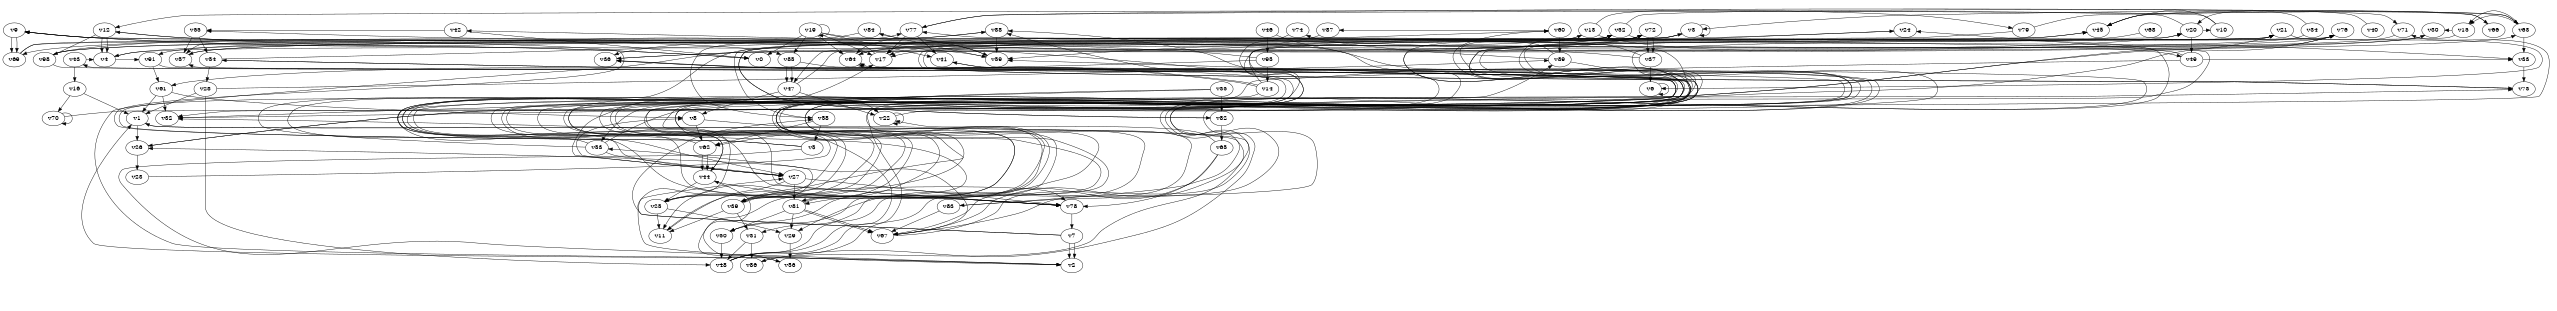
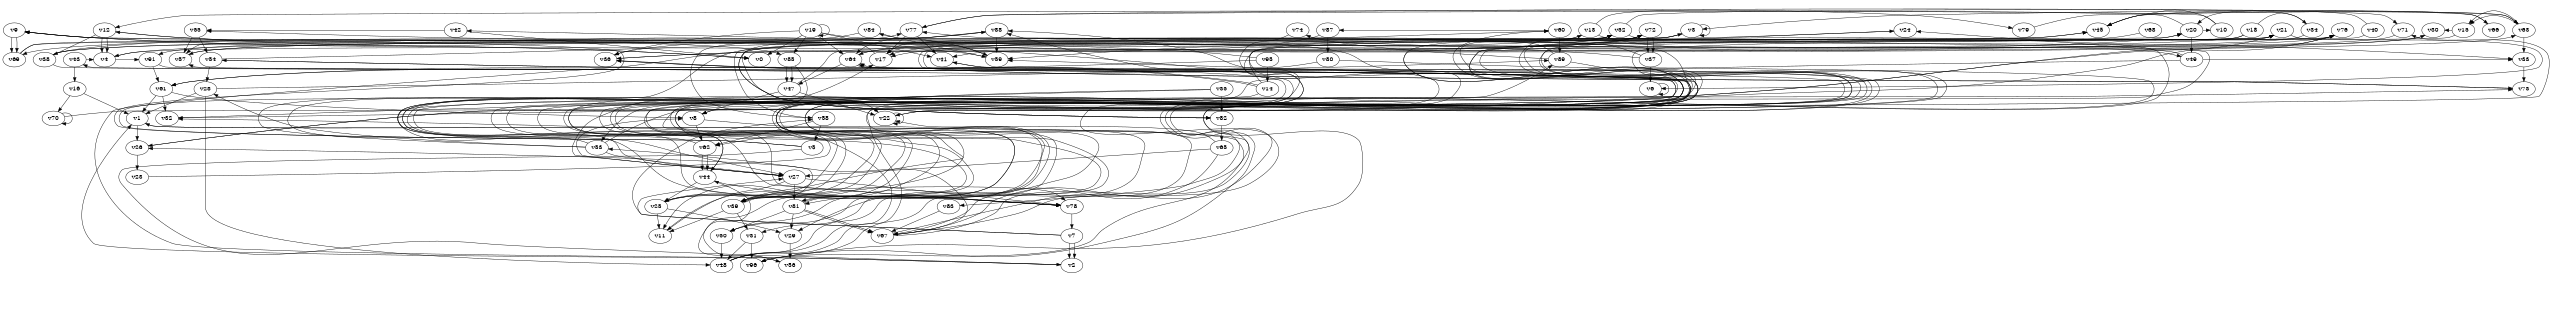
node "v46": removed
node "v18": added
edge "v79" -> "v47": now "v64" -> "v47"
edge "v19" -> "v17": now "v19" -> "v36"
node "v98": label "v98" -> "v38"
node "v80": added
edge "v83" -> "v43": now "v67" -> "v43"
edge "v85" -> "v32": now "v85" -> "v8"
edge "v40" -> "v39": added
edge "v88" -> "v82": added
edge "v53" -> "v28": added
edge "v65" -> "v78": now "v65" -> "v27"
node "v86": label "v86" -> "v96"
